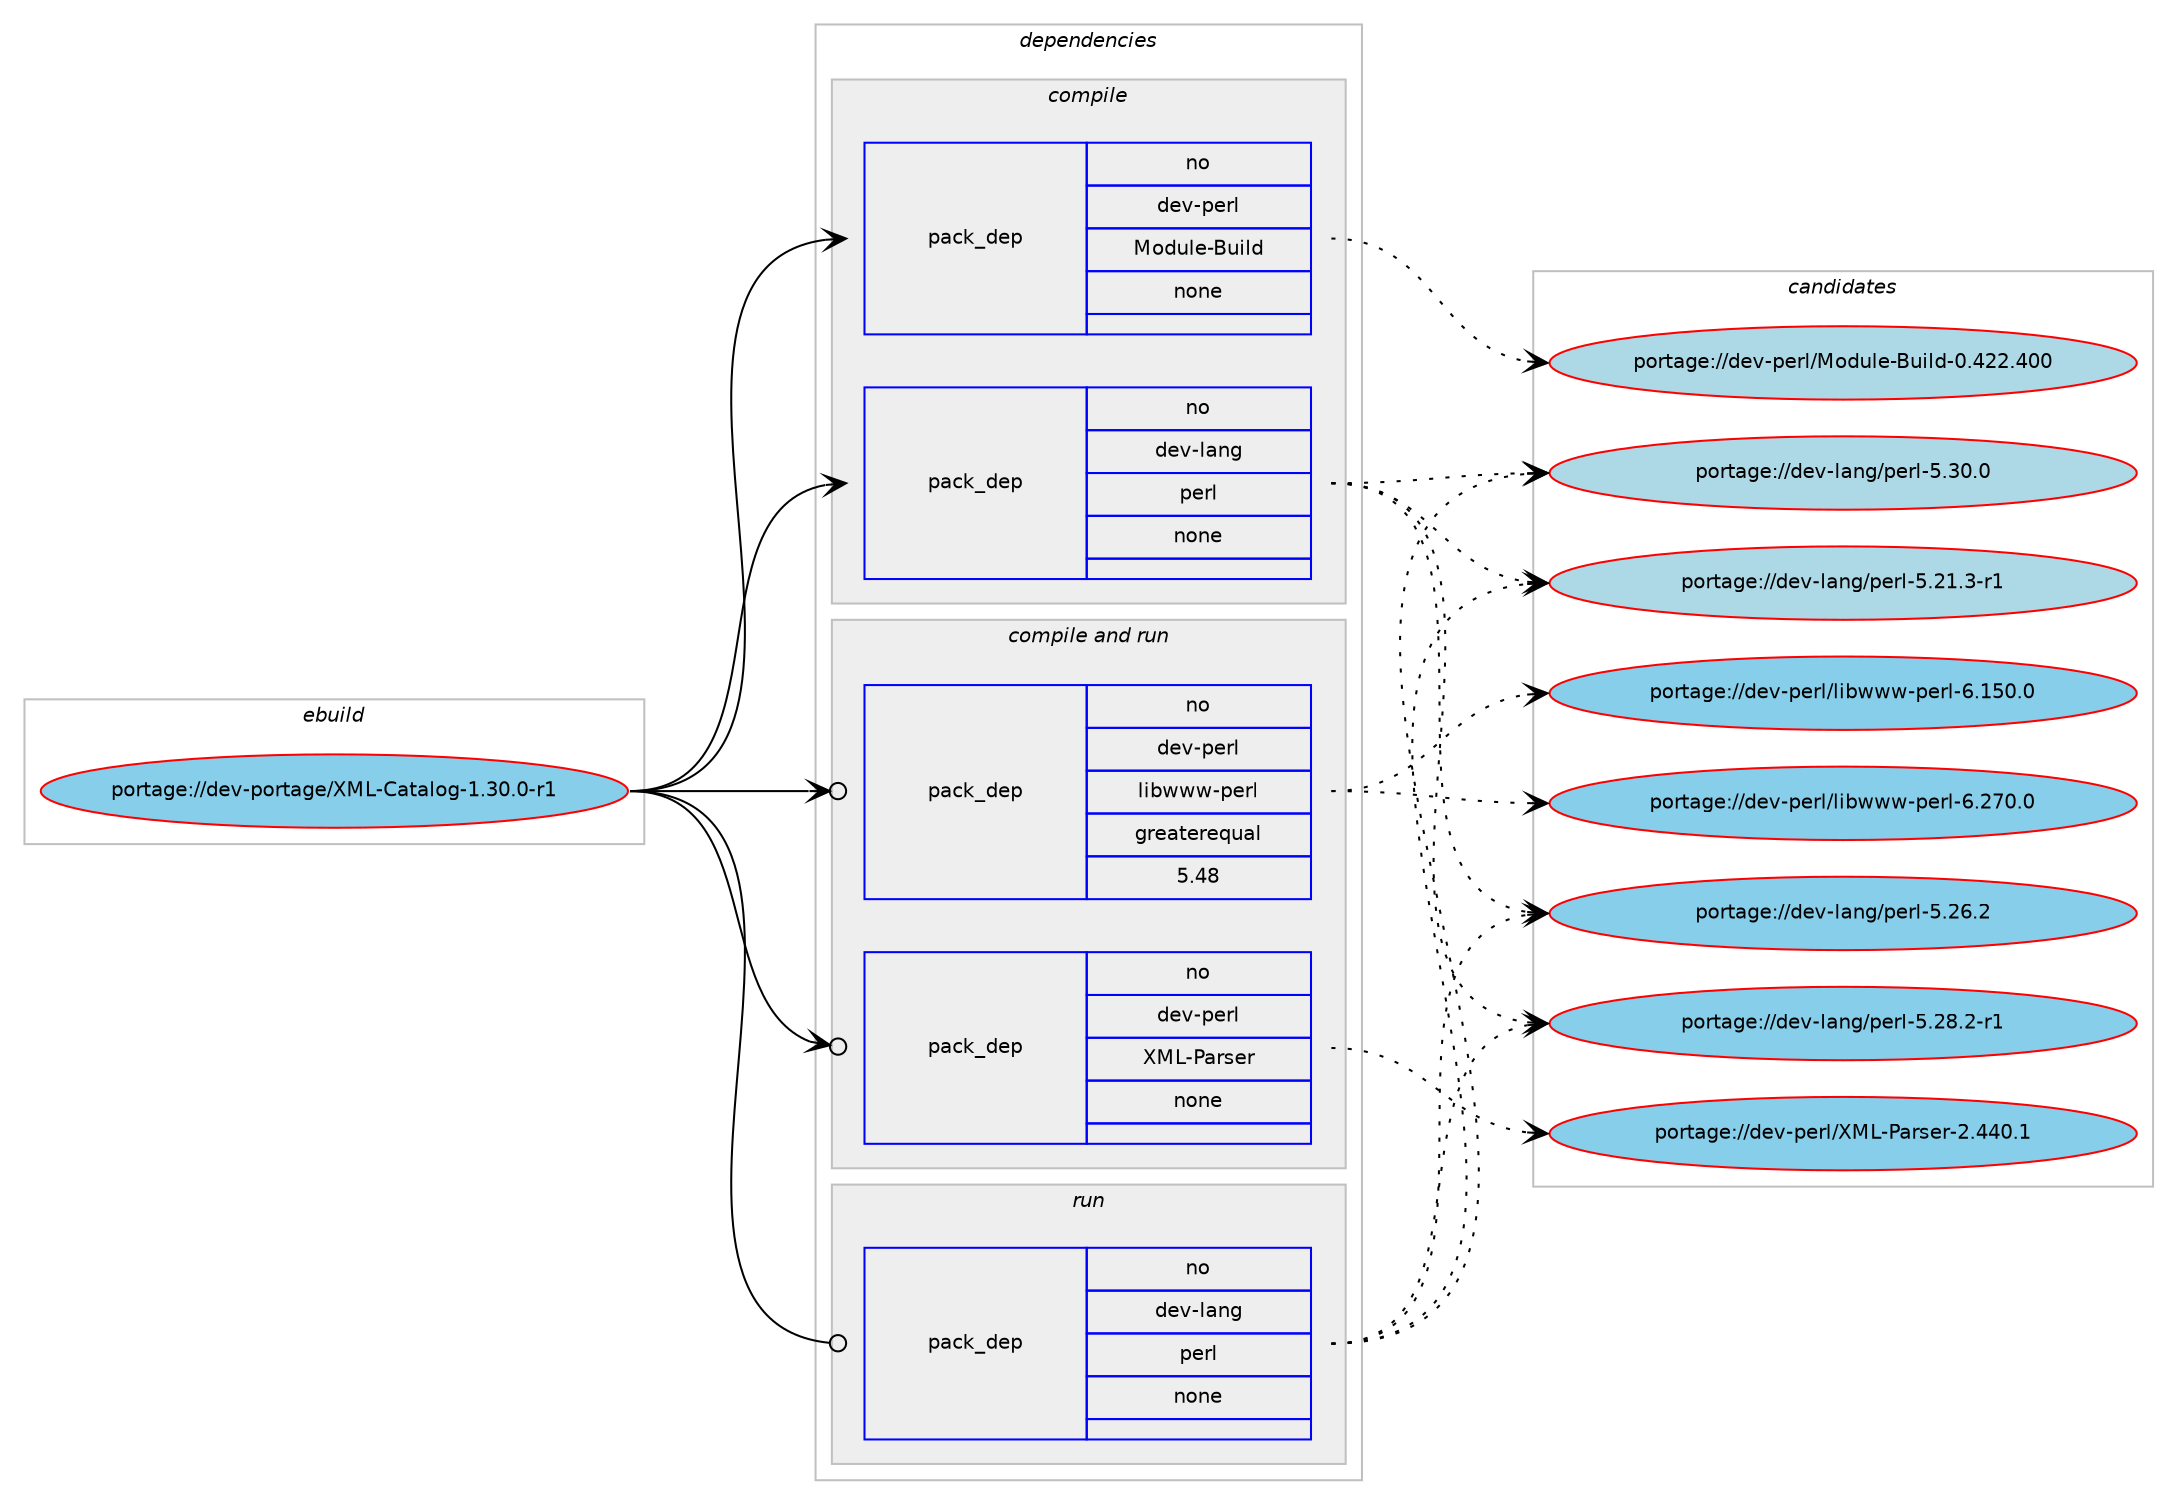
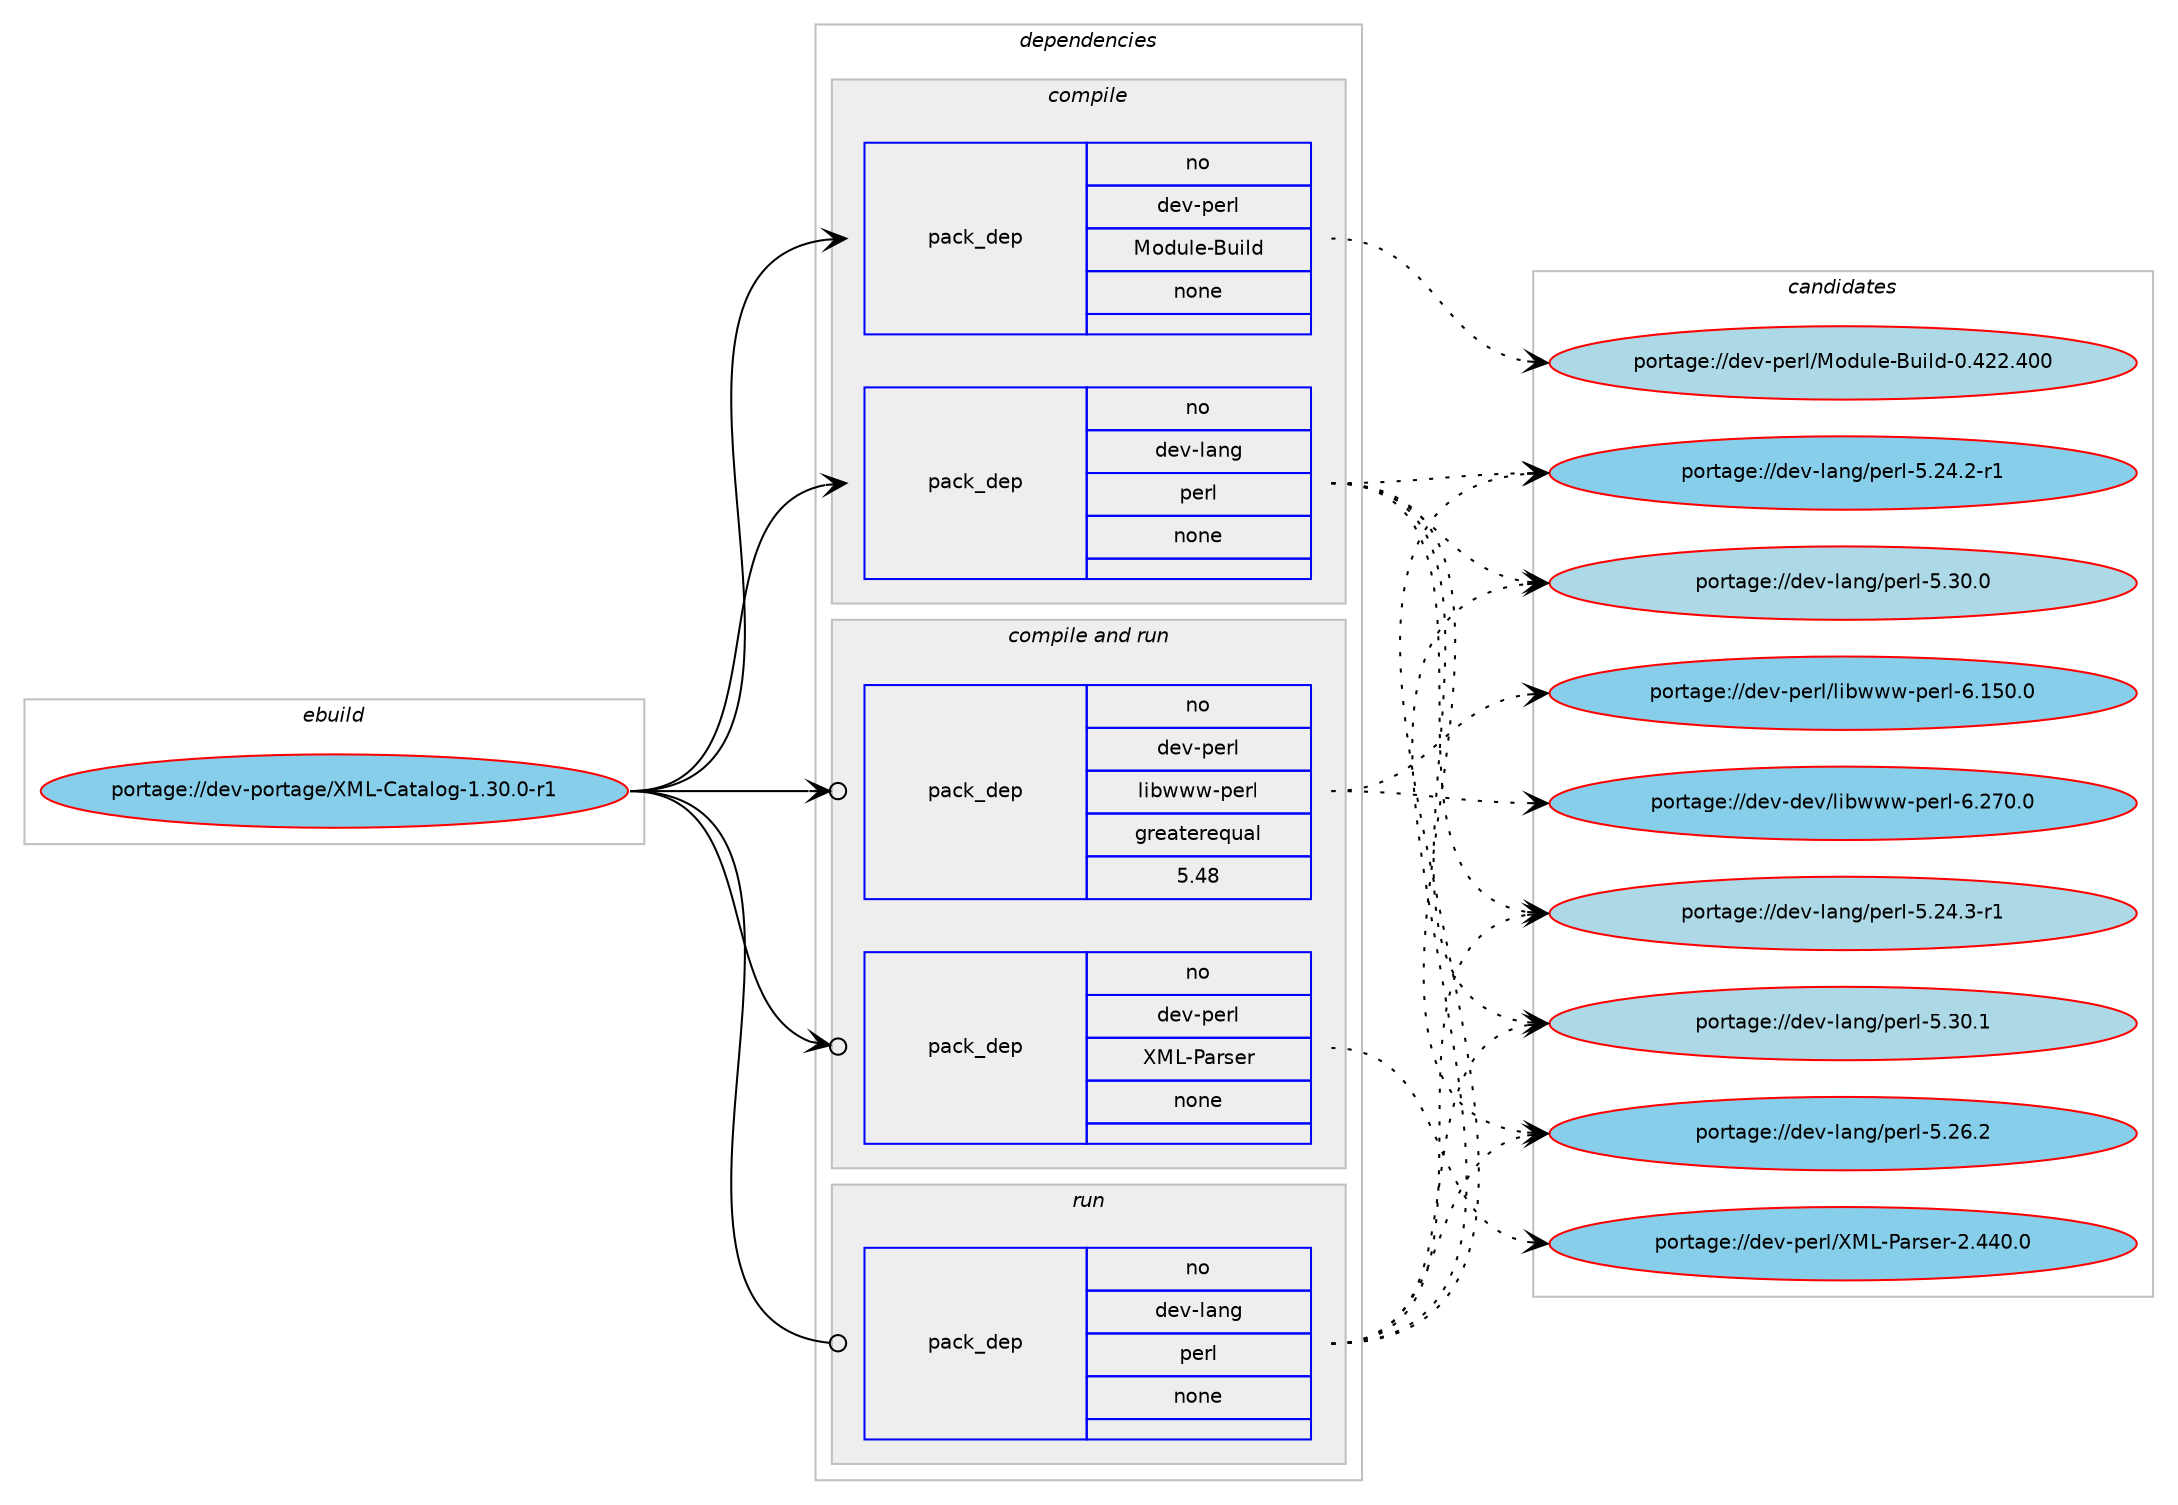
node "portage://dev-lang/perl-5.21.3-r1": label "portage://dev-lang/perl-5.21.3-r1" -> "portage://dev-lang/perl-5.24.3-r1"
node "portage://dev-perl/libwww-perl-6.270.0": label "portage://dev-perl/libwww-perl-6.270.0" -> "portage://dev-dev/libwww-perl-6.270.0"
node "portage://dev-lang/perl-5.30.1": added
node "portage://dev-lang/perl-5.28.2-r1": label "portage://dev-lang/perl-5.28.2-r1" -> "portage://dev-lang/perl-5.24.2-r1"
node "portage://dev-perl/XML-Parser-2.440.1": label "portage://dev-perl/XML-Parser-2.440.1" -> "portage://dev-perl/XML-Parser-2.440.0"
